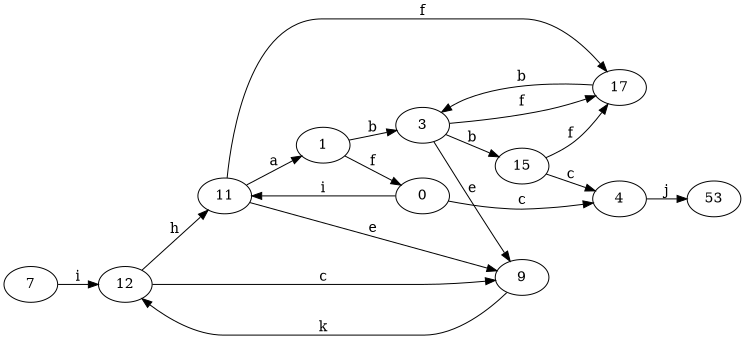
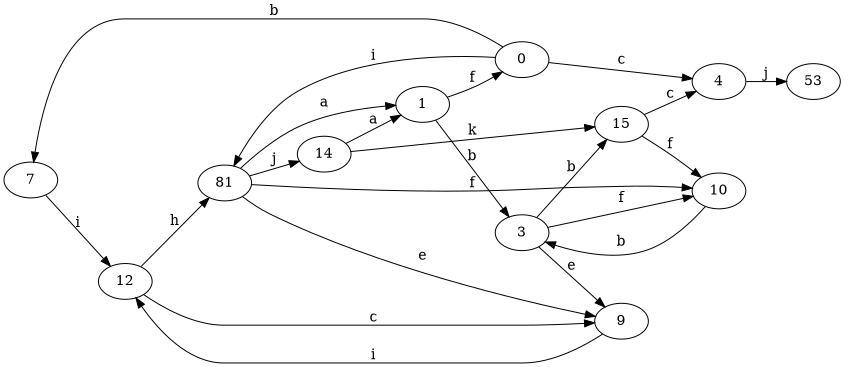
edge "0" -> "7": added, label "b"
node "17": label "17" -> "10"
node "14": added
node "11": label "11" -> "81"
edge "9" -> "12": label "k" -> "i"
